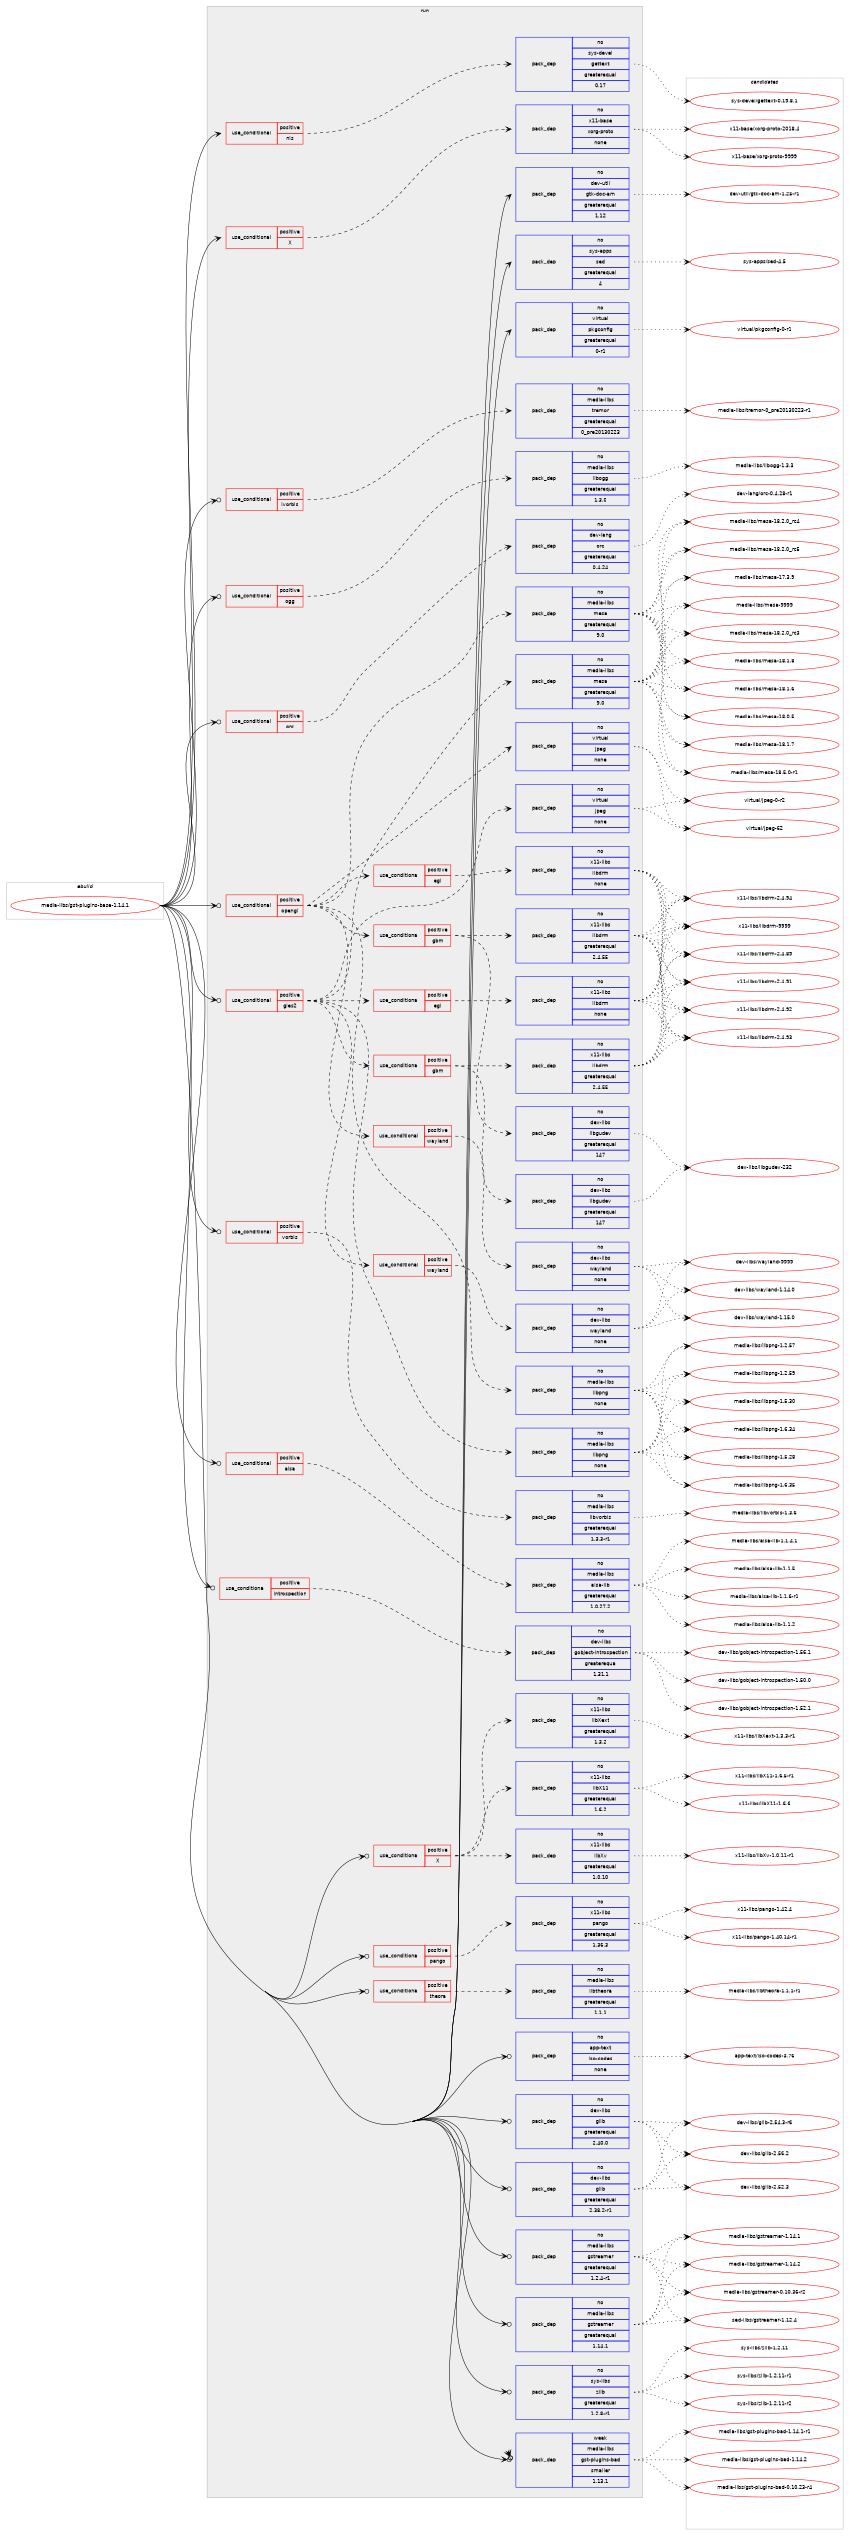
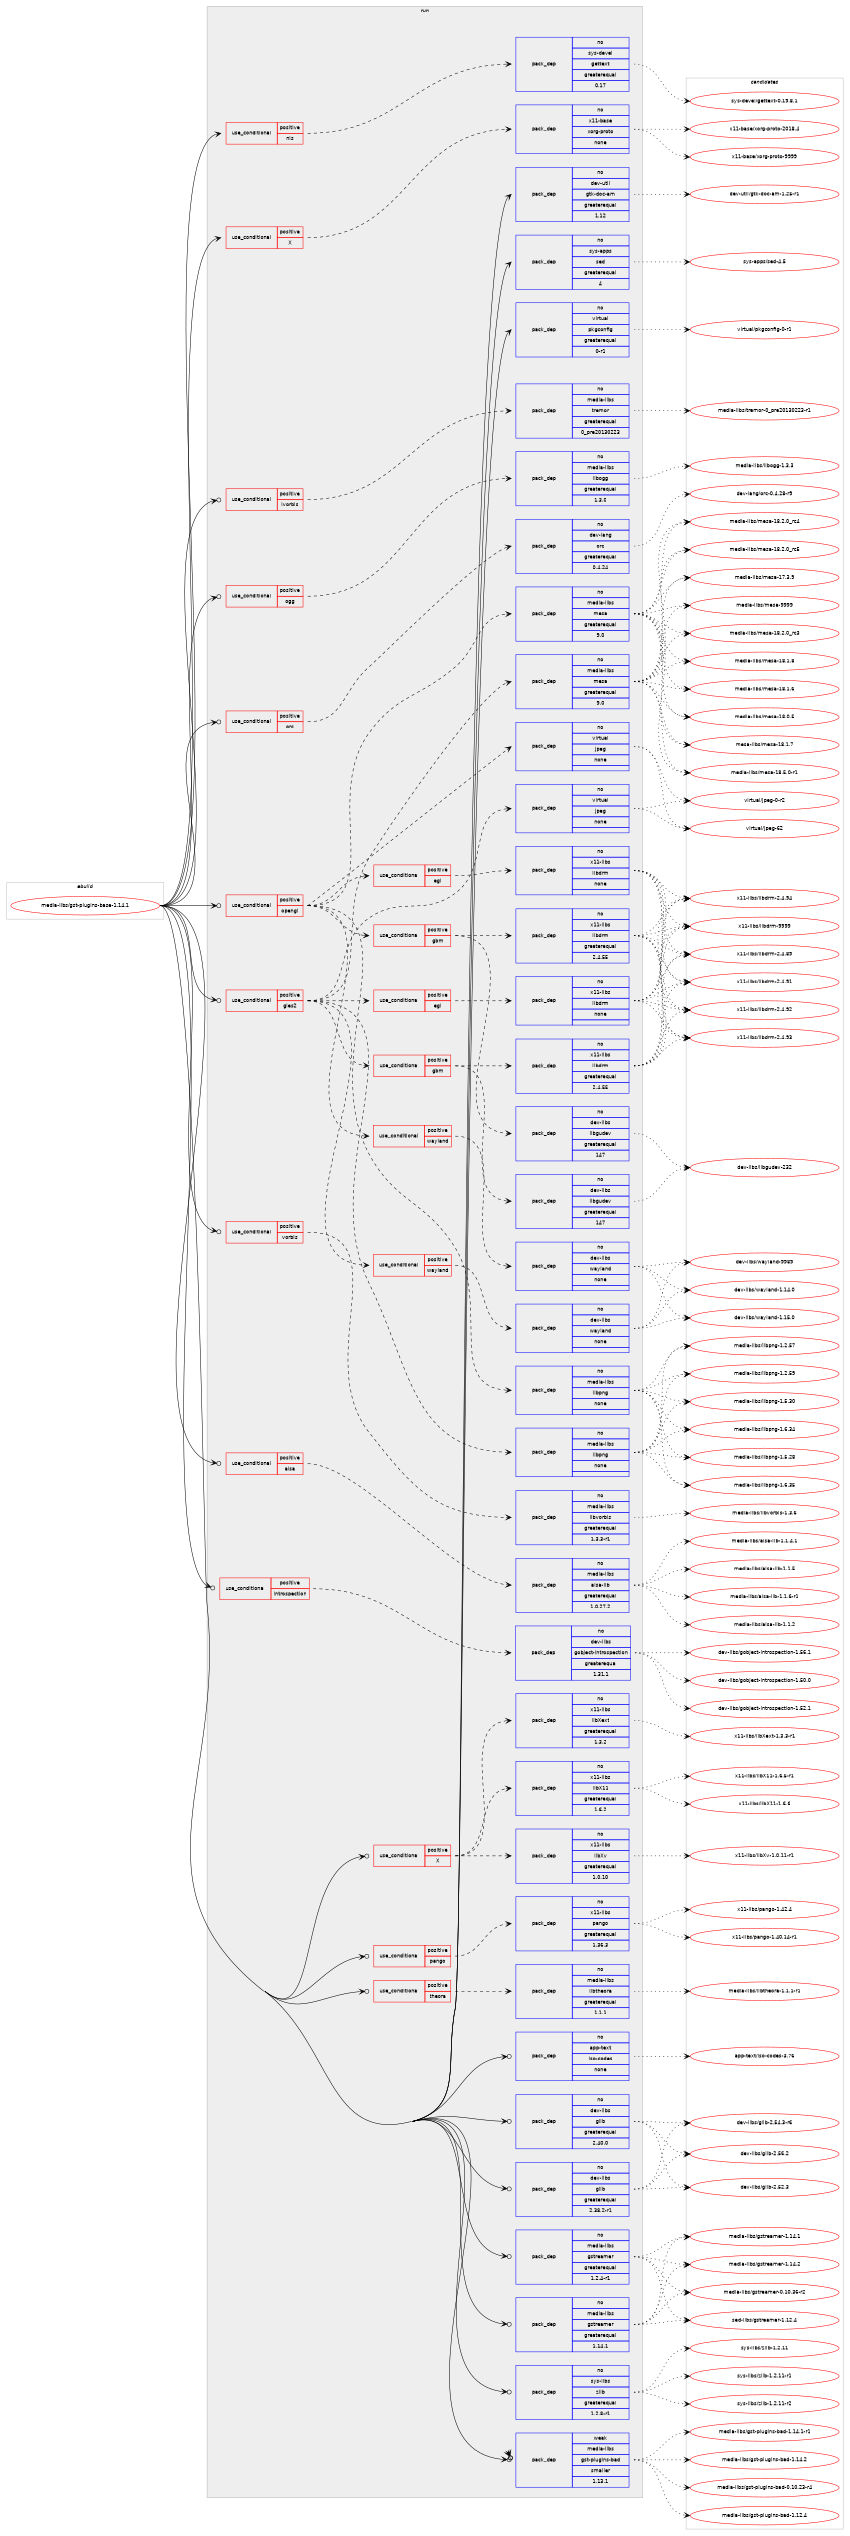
node "dev-lang/orc-0.4.28-r1": label "dev-lang/orc-0.4.28-r1" -> "dev-lang/orc-0.4.28-r9"
node "media-libs/mesa-18.1.7": label "media-libs/mesa-18.1.7" -> "mesa-libs/mesa-18.1.7"
node "dev-libs/wayland-9999": label "dev-libs/wayland-9999" -> "dev-libs/wayland-9989"
node "media-libs/gst-plugins-bad-1.12.4": added
